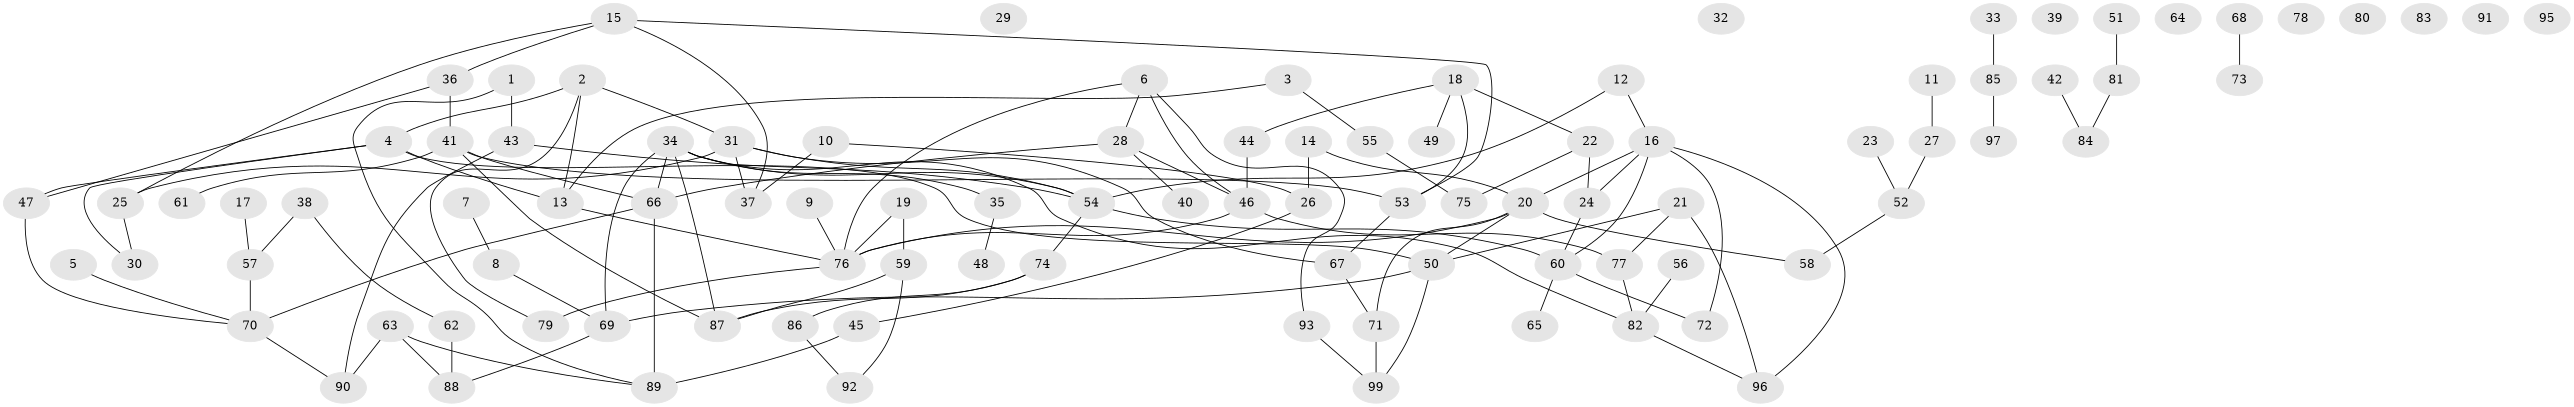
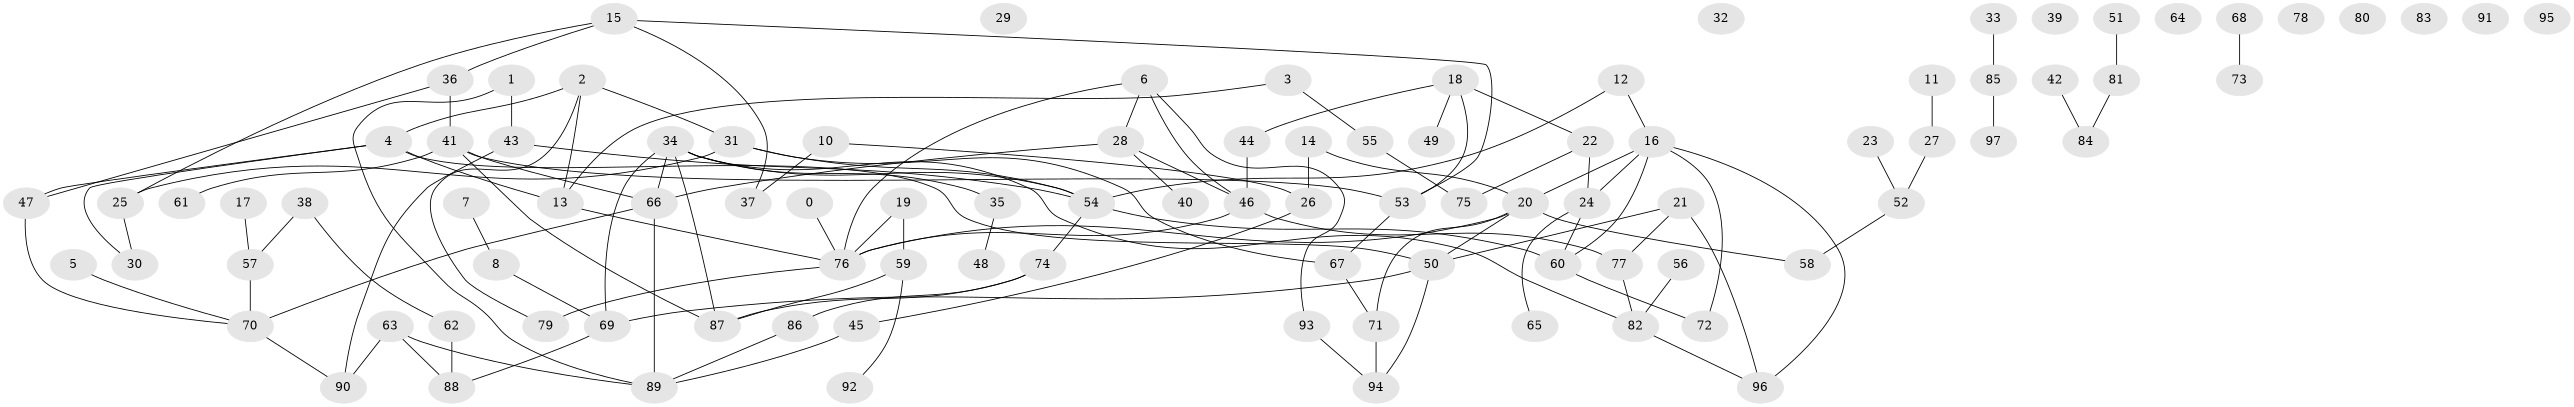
edge "31" -- "37": removed
node "9": label "9" -> "0"
edge "60" -- "65": now "24" -- "65"
edge "86" -- "92": now "86" -- "89"
node "99": label "99" -> "94"
